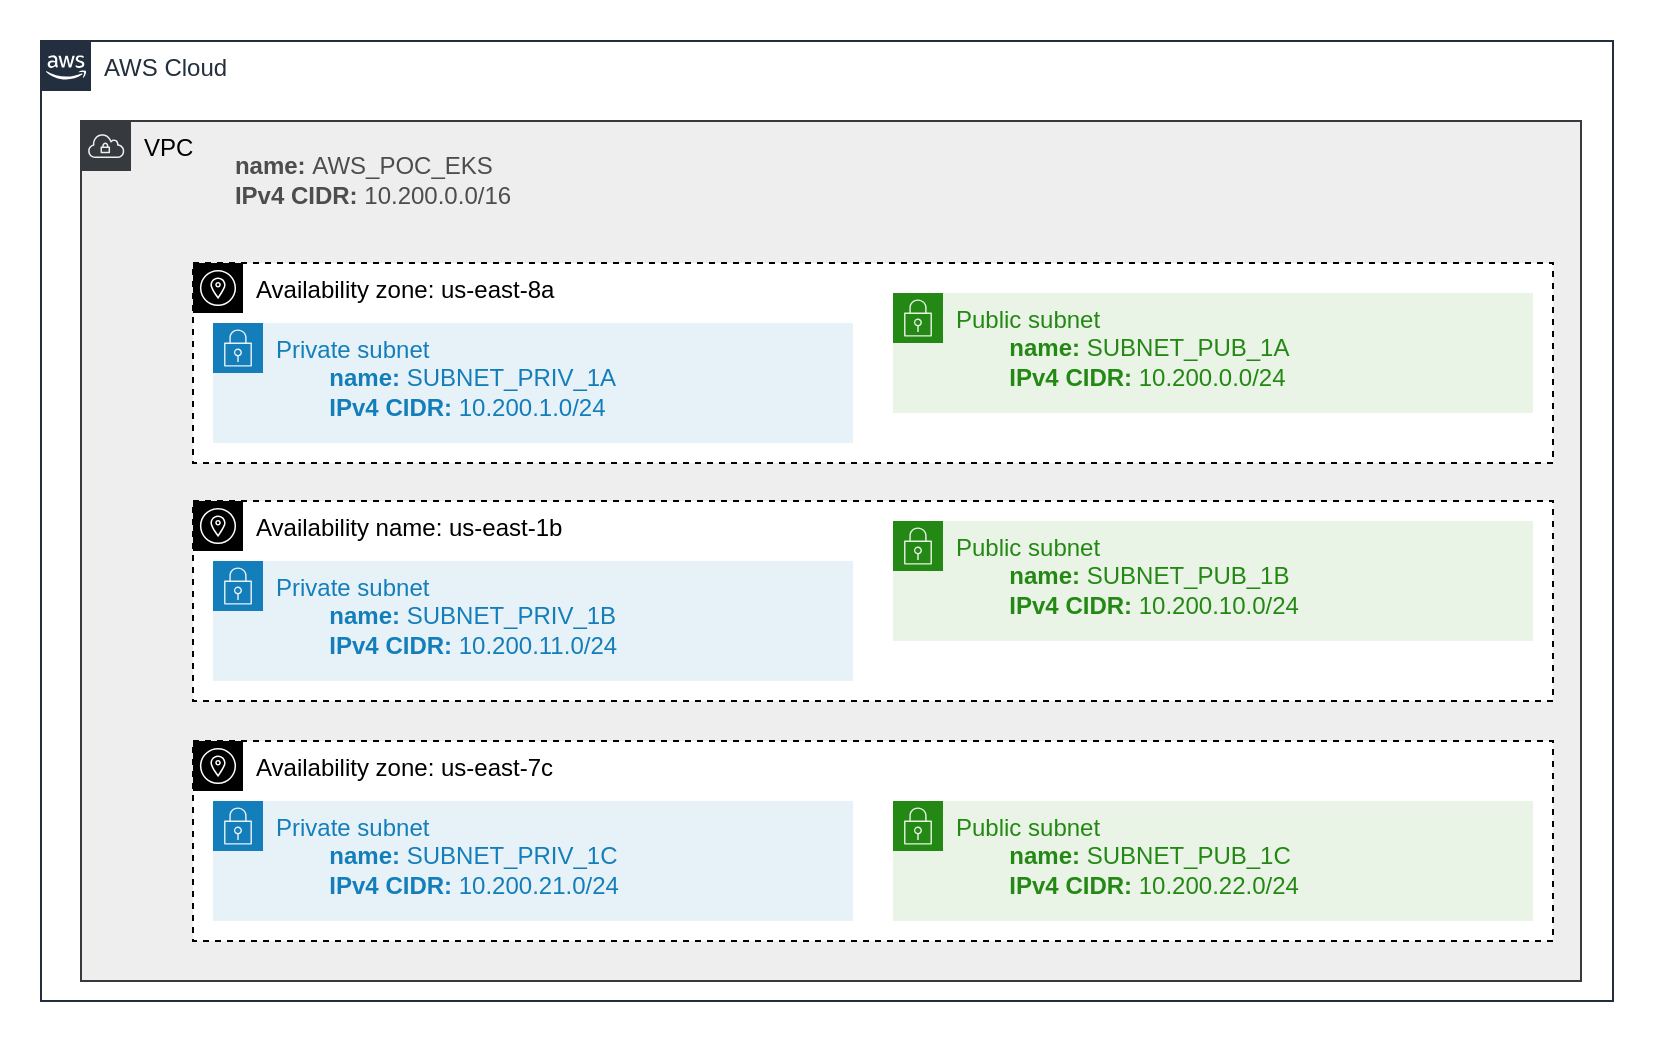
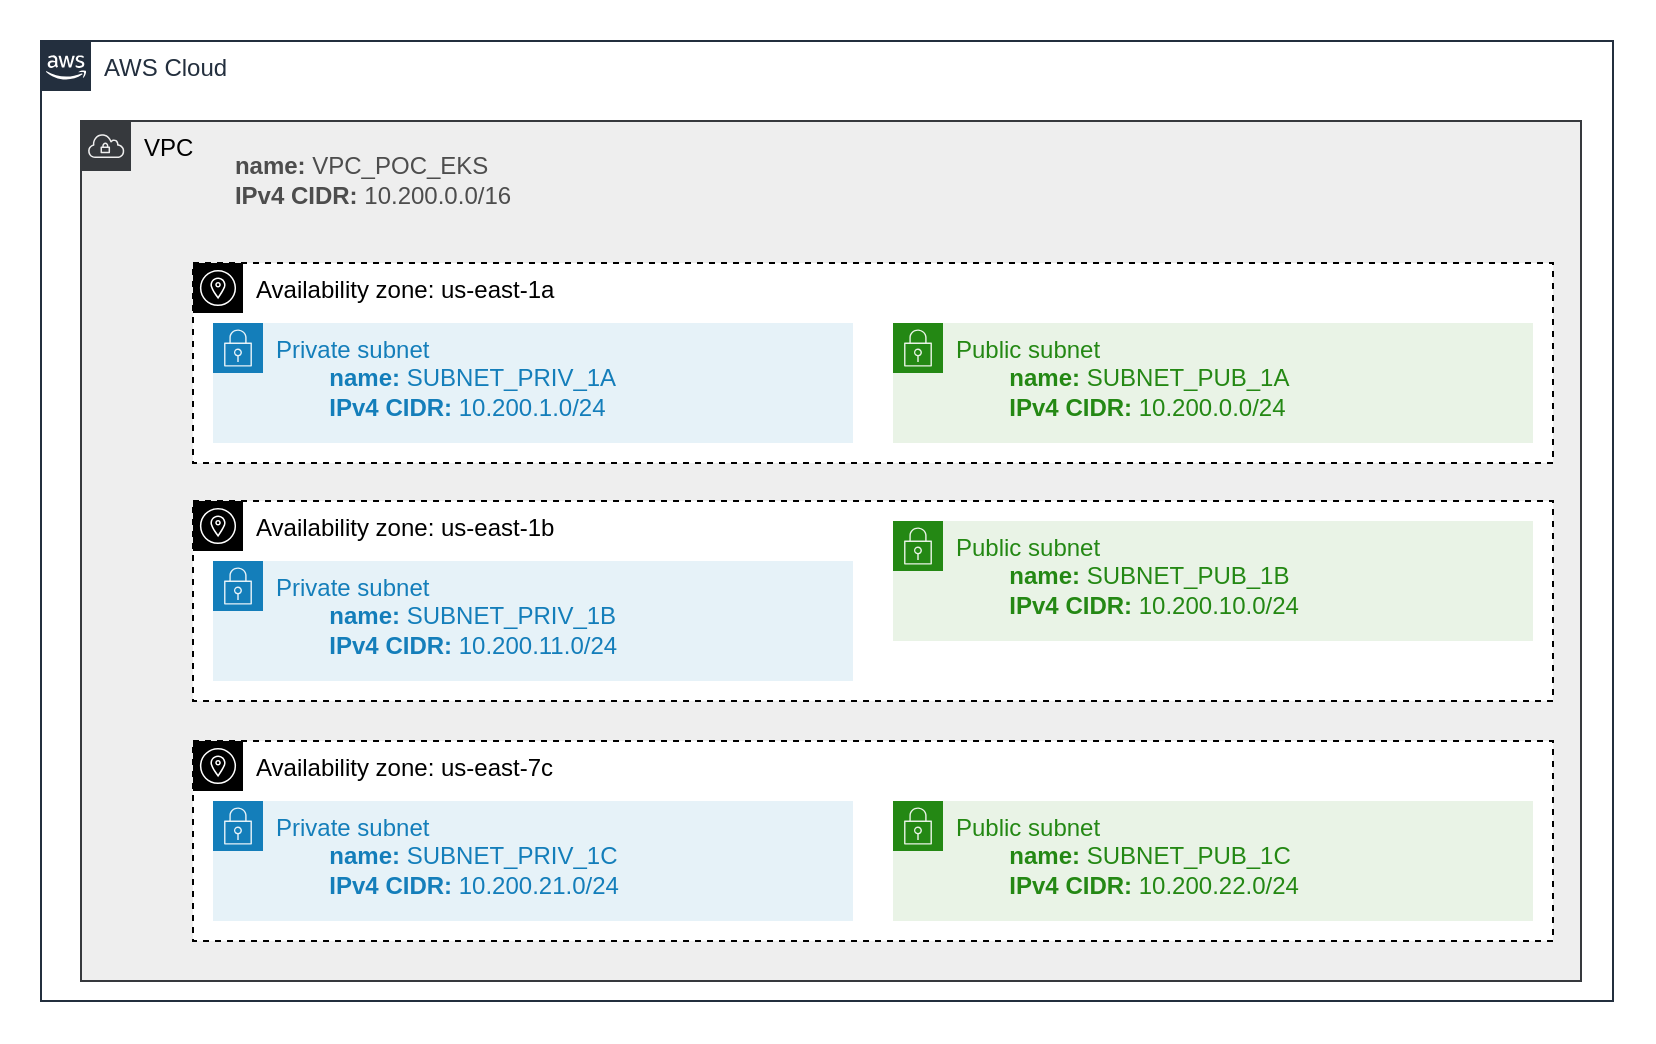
node "name: AWS_POC_EKS IPv4 CIDR: 10.200.0.0/16": label "name: AWS_POC_EKS IPv4 CIDR: 10.200.0.0/16" -> "name: VPC_POC_EKS IPv4 CIDR: 10.200.0.0/16"
node "Availability zone: us-east-8a": label "Availability zone: us-east-8a" -> "Availability zone: us-east-1a"
node "Public subnet name: SUBNET_PUB_1A IPv4 CIDR: 10.200.0.0/24": moved (1213, 353) -> (1213, 383)
node "Availability name: us-east-1b": label "Availability name: us-east-1b" -> "Availability zone: us-east-1b"
